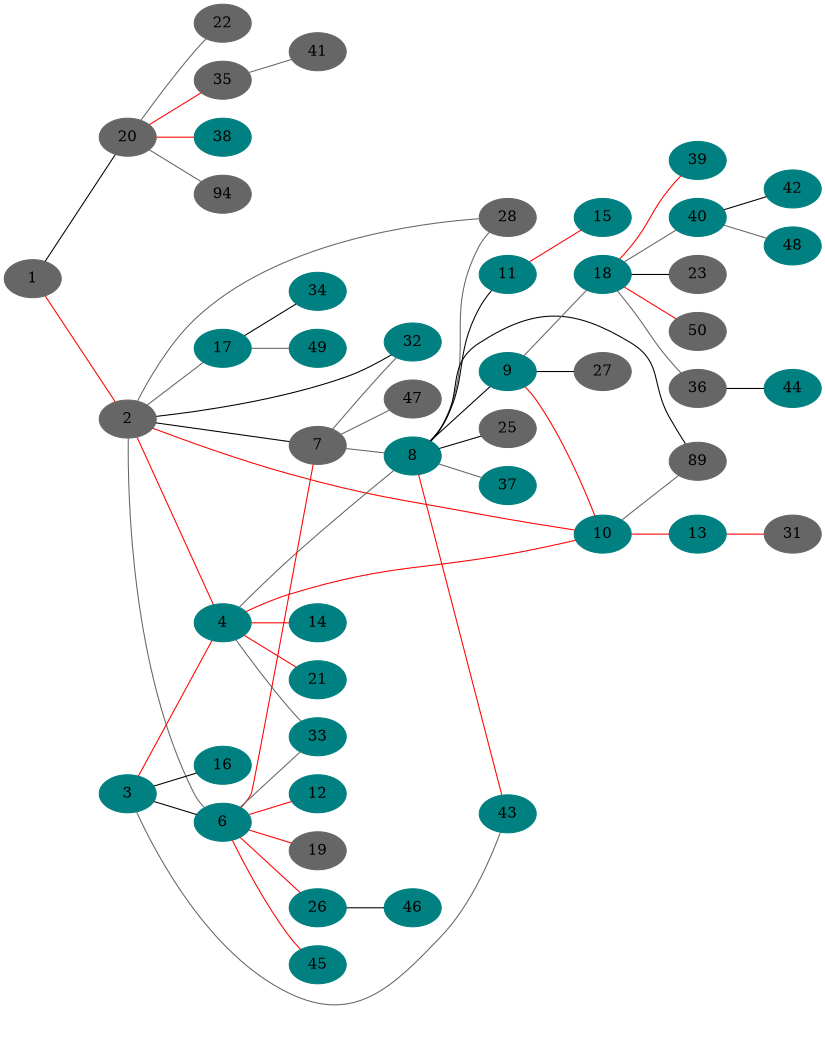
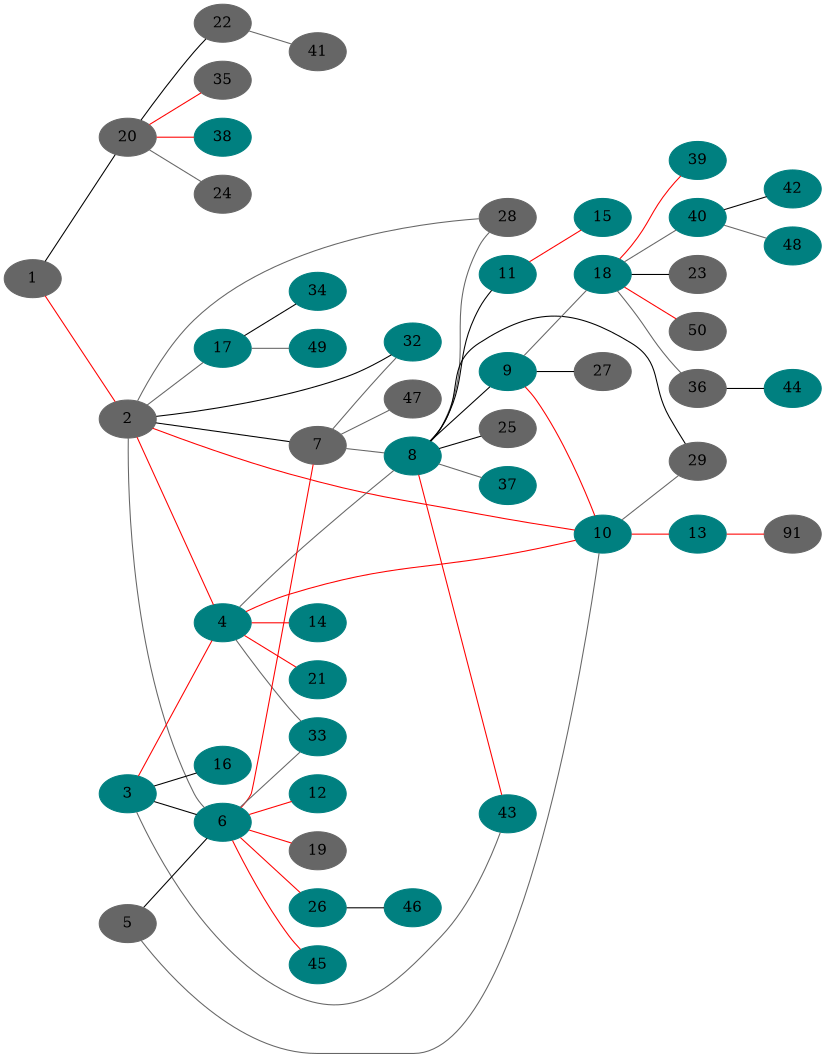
edge "41" -- "35": now "41" -- "22"
edge "22" -- "20": color gray40 -> black
node "94": label "94" -> "24"
node "89": label "89" -> "29"
node "31": label "31" -> "91"
node "5": added
